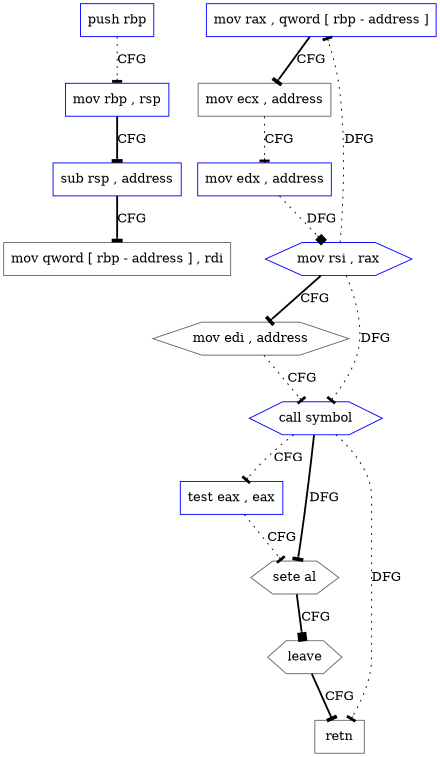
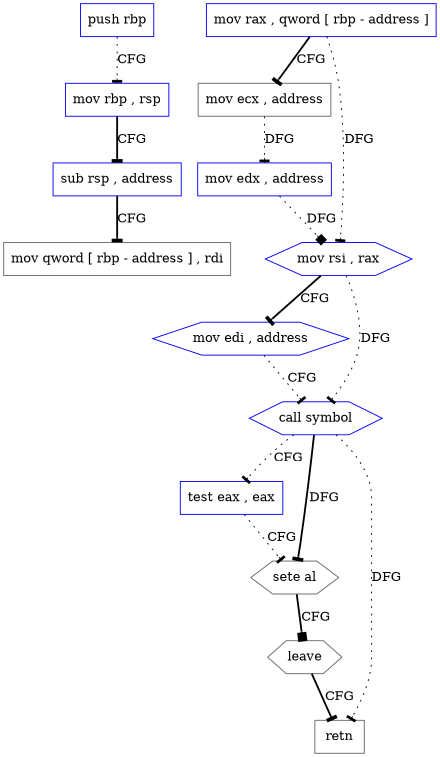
edge "mov ecx , address" -> "mov edx , address": label "CFG" -> "DFG"
edge "mov rsi , rax" -> "mov rax , qword [ rbp - address ]": reversed
node "mov edi , address": color gray40 -> blue
